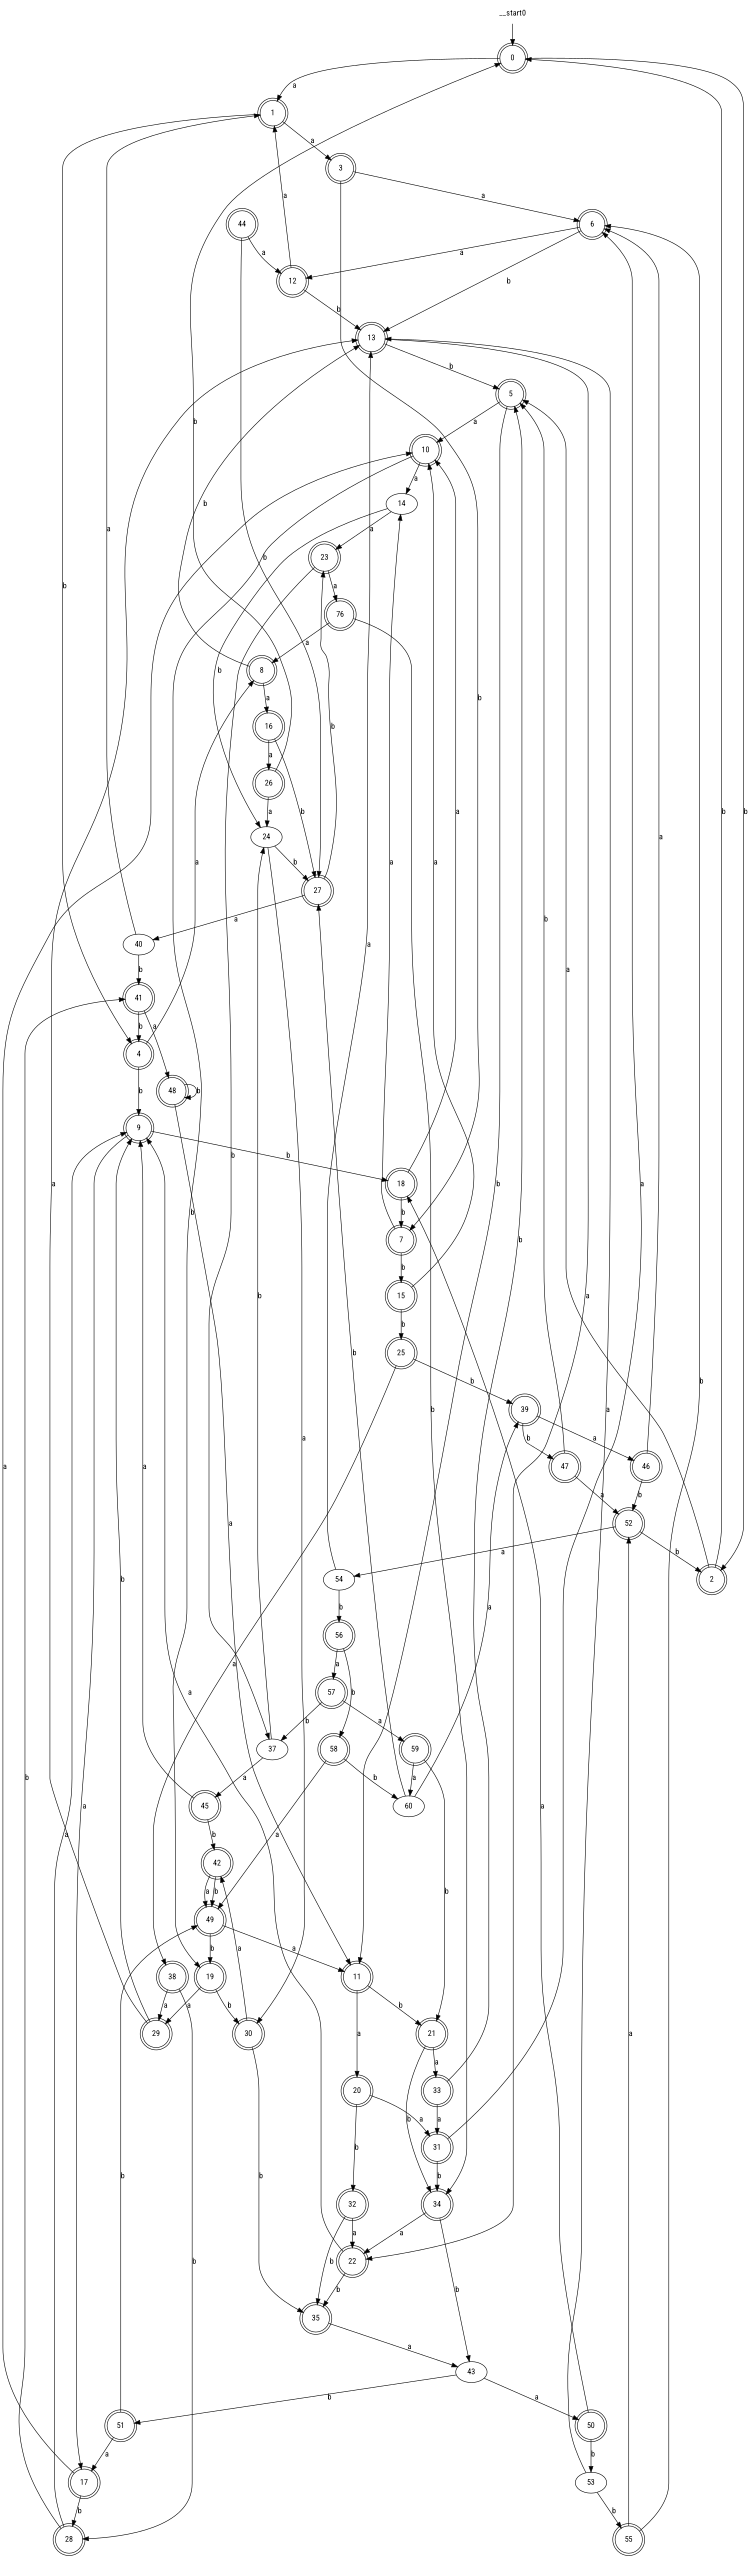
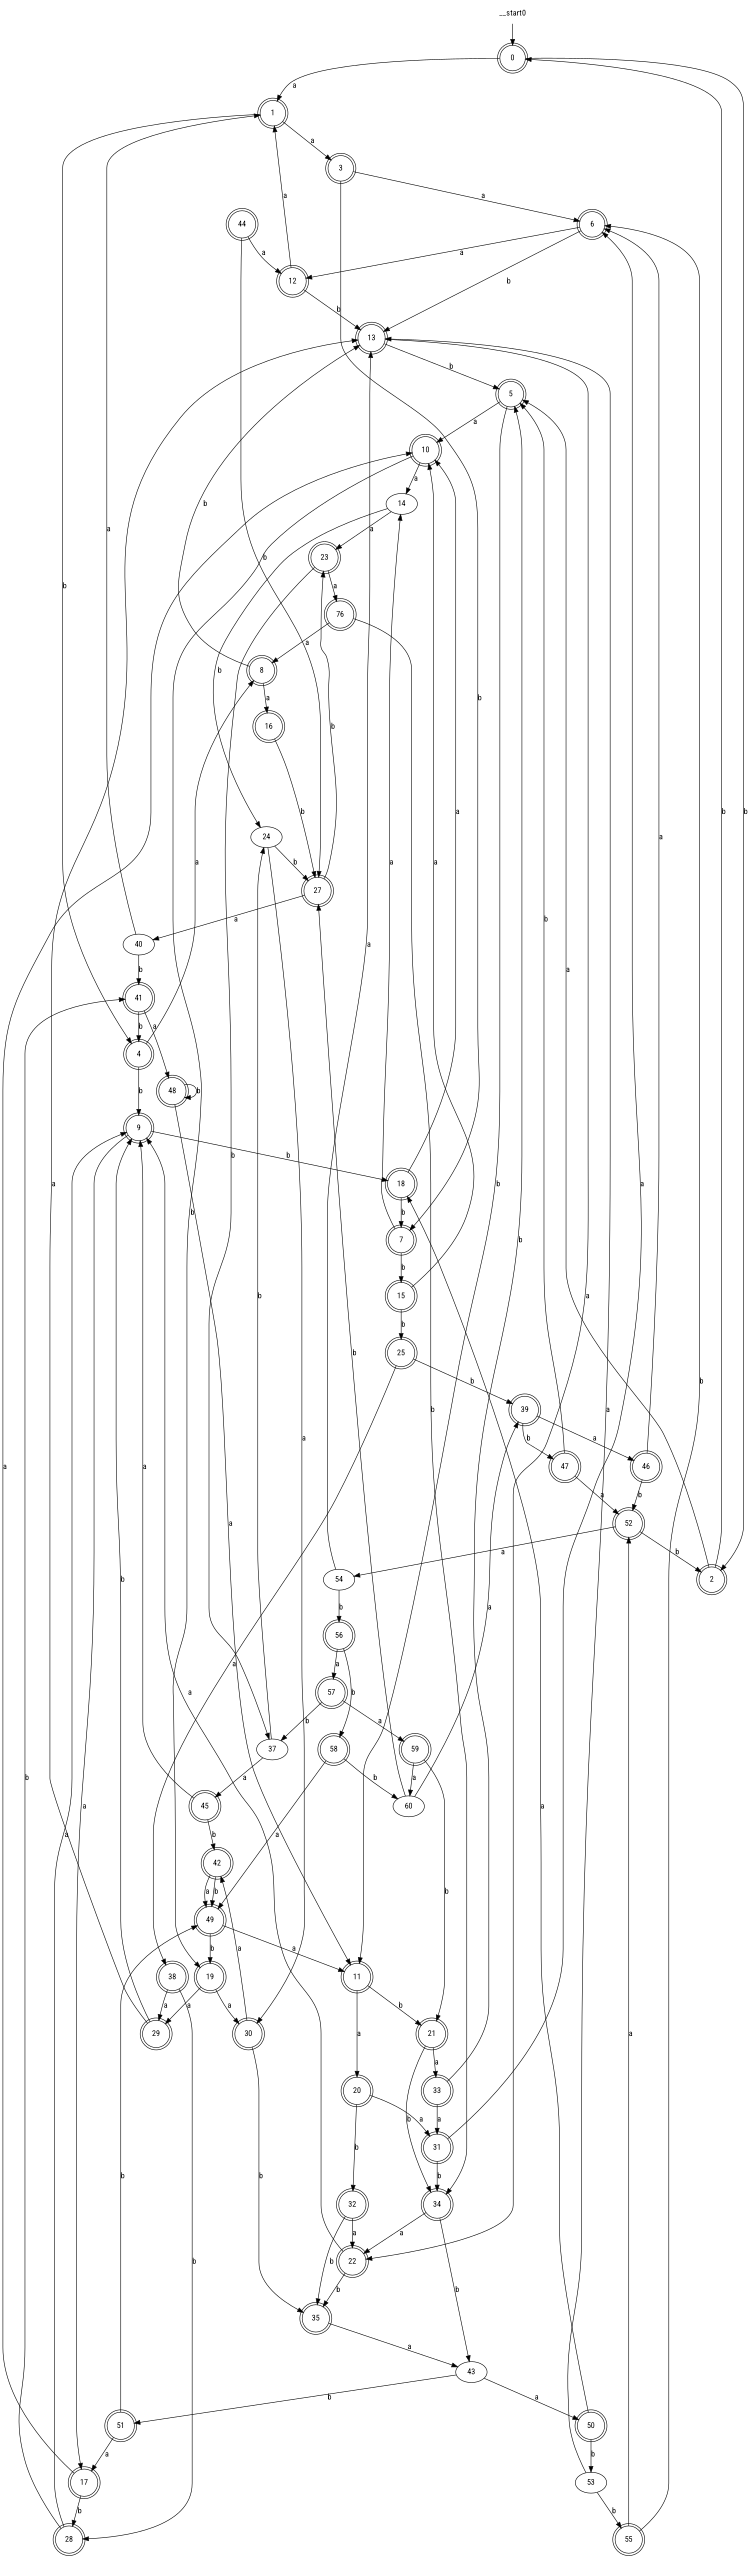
node "26": removed
edge "19" -> "30": label "b" -> "a"
